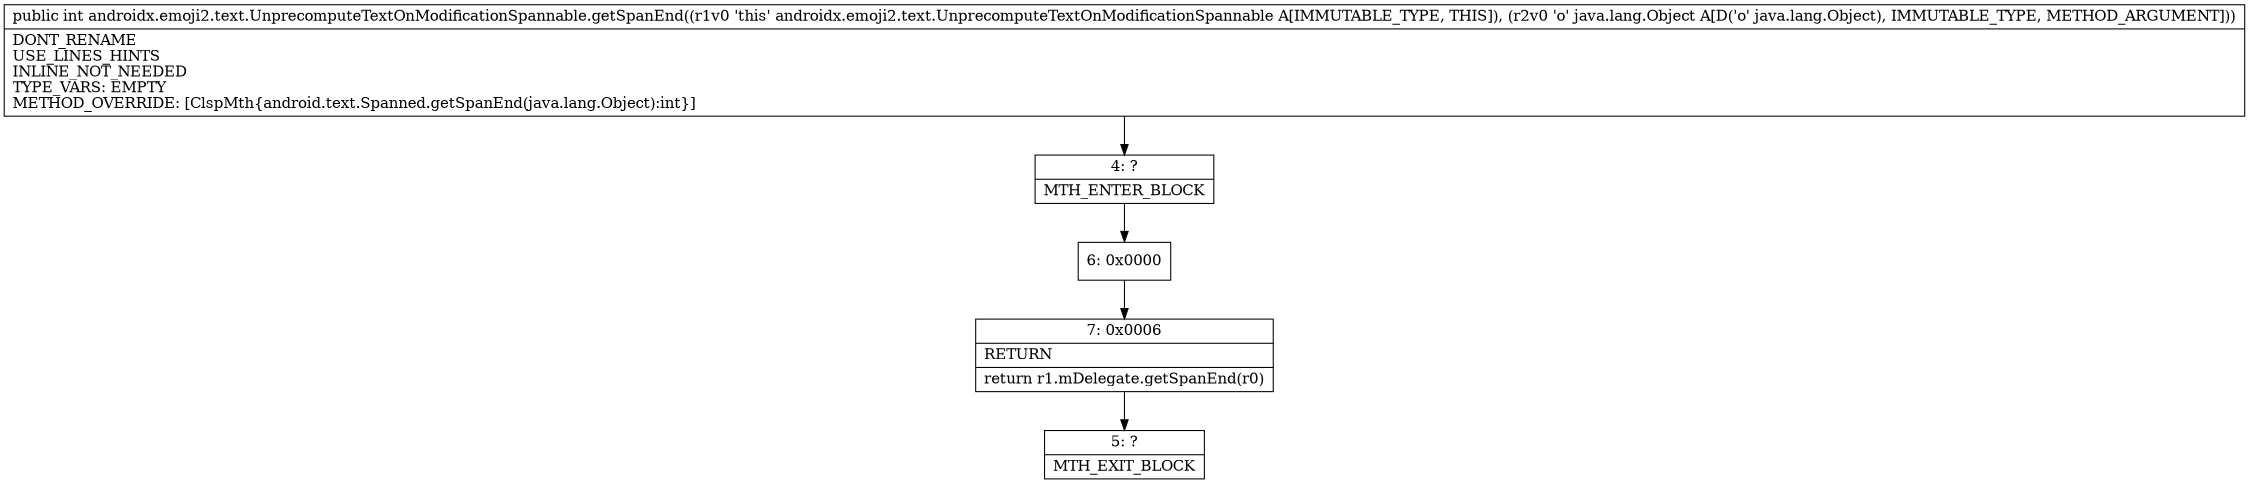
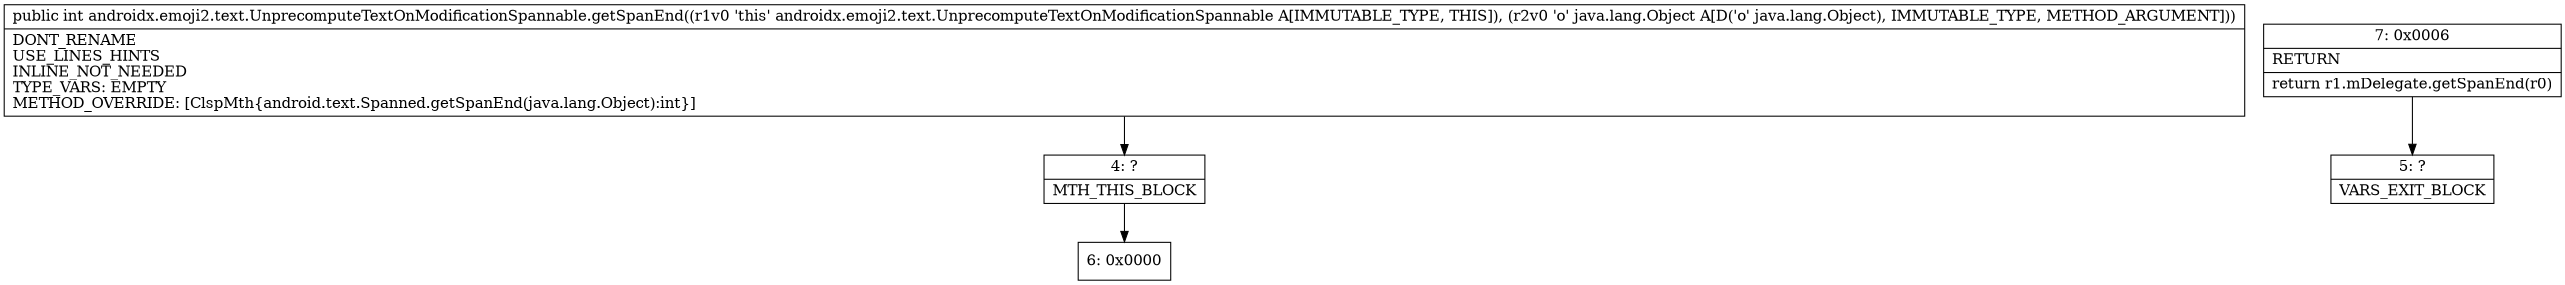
node "4: ?": text "MTH_ENTER_BLOCK" -> "MTH_THIS_BLOCK"
edge "6: 0x0000" -> "7: 0x0006": removed
node "5: ?": text "MTH_EXIT_BLOCK" -> "VARS_EXIT_BLOCK"
